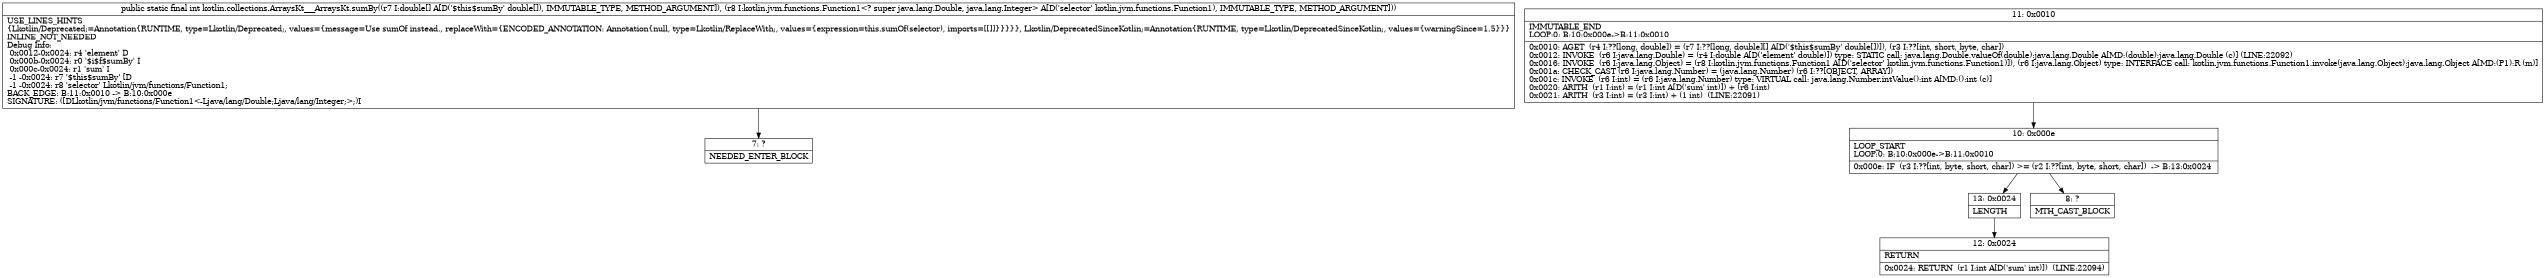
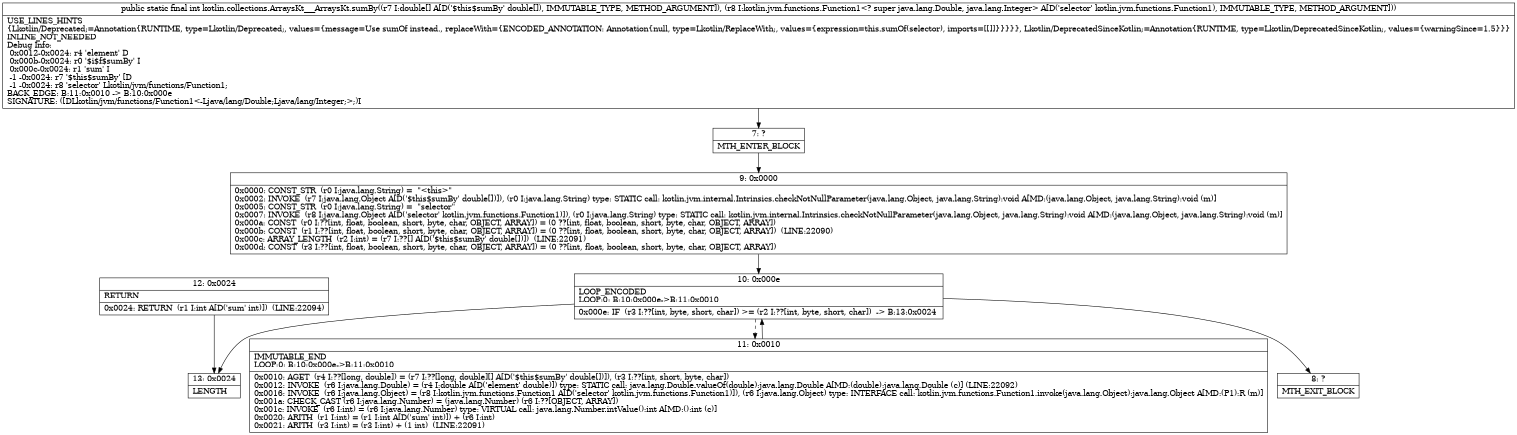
node "10: 0x000e": text "LOOP_START" -> "LOOP_ENCODED"
node "7: ?": text "NEEDED_ENTER_BLOCK" -> "MTH_ENTER_BLOCK"
node "8: ?": text "MTH_CAST_BLOCK" -> "MTH_EXIT_BLOCK"
node "9: 0x0000": added
edge "13: 0x0024" -> "12: 0x0024": reversed
edge "10: 0x000e" -> "11: 0x0010": added
